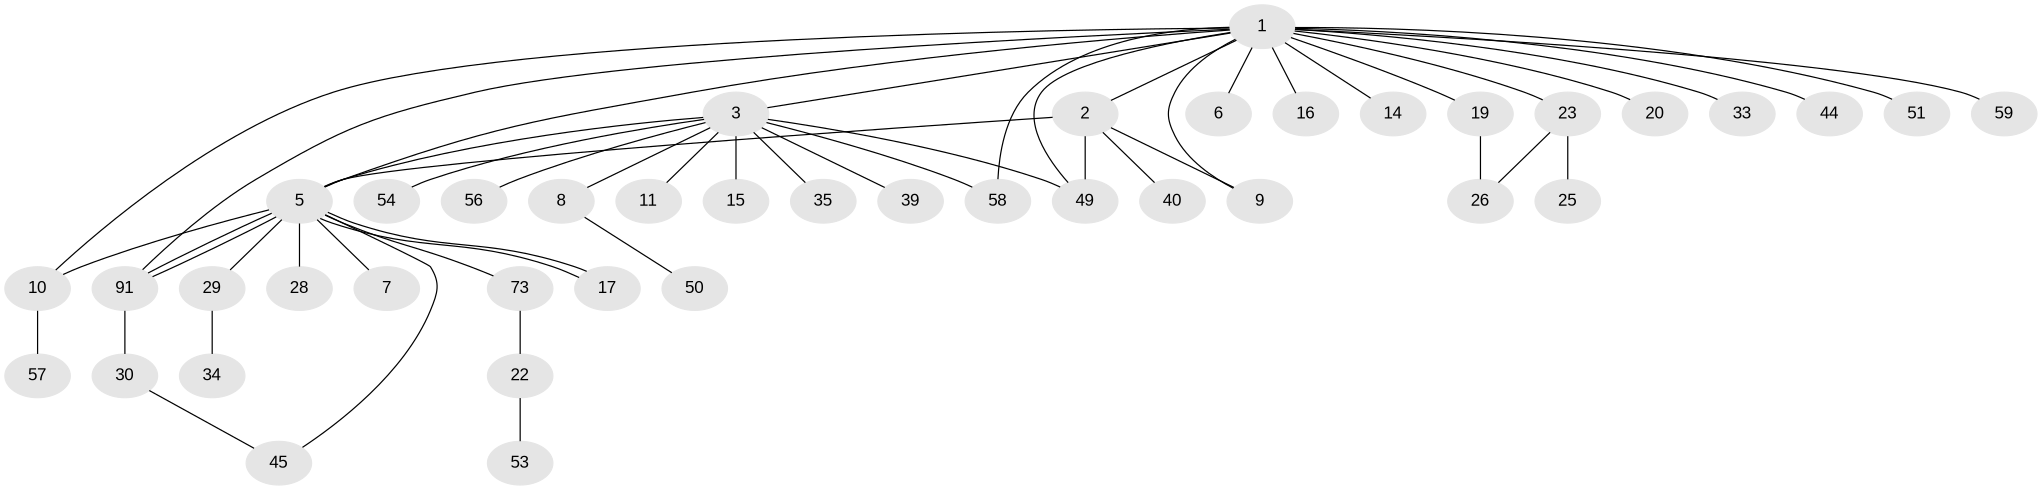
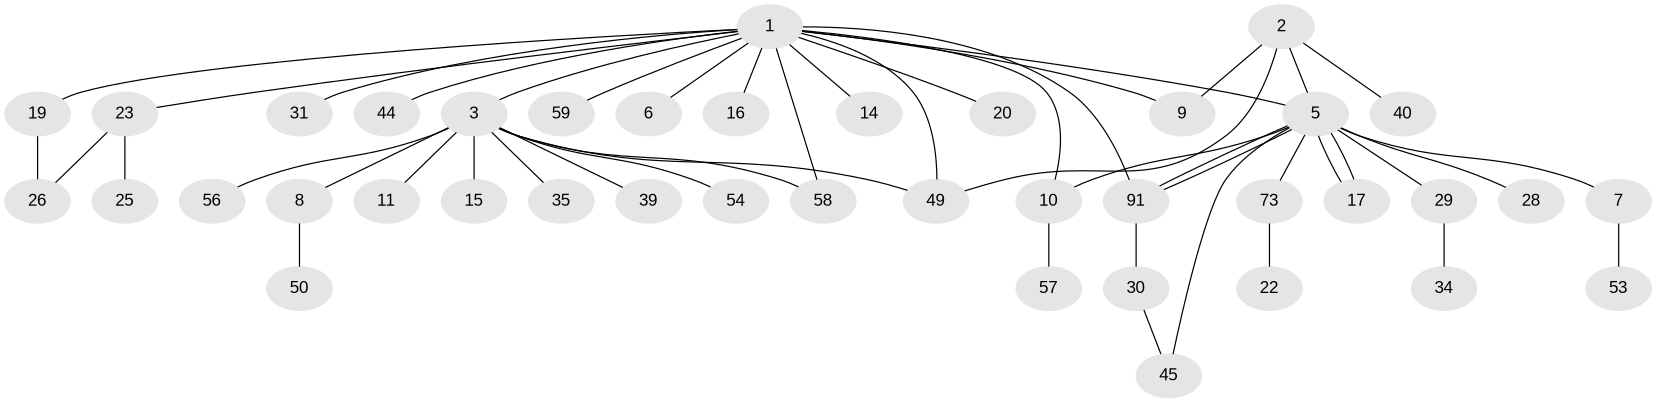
edge "1" -- "2": removed
node "33": label "33" -> "31"
node "51": removed
edge "3" -- "5": removed
edge "22" -- "53": now "7" -- "53"
